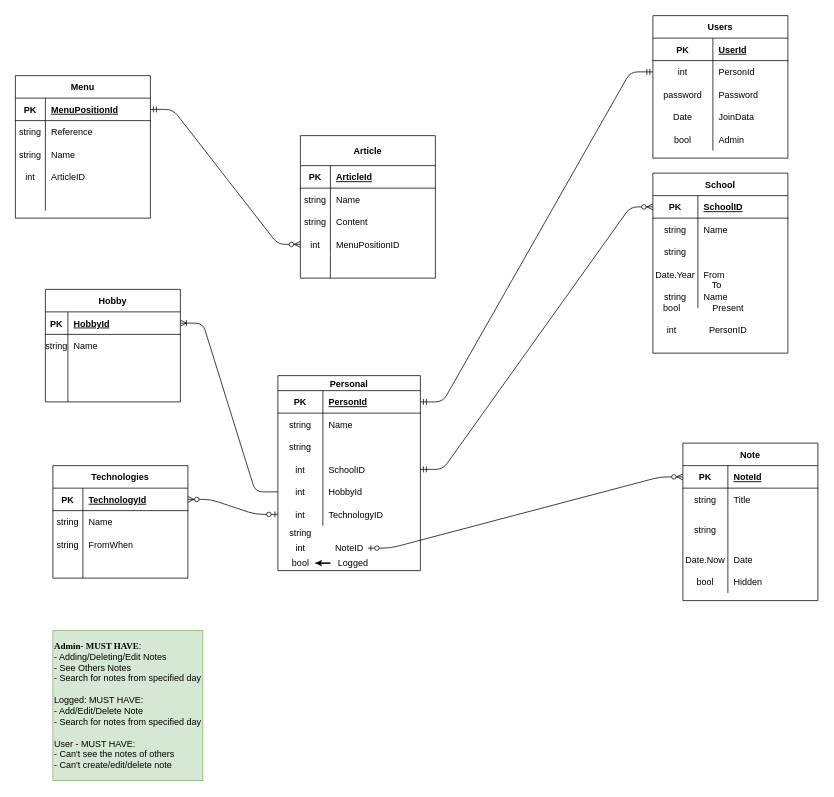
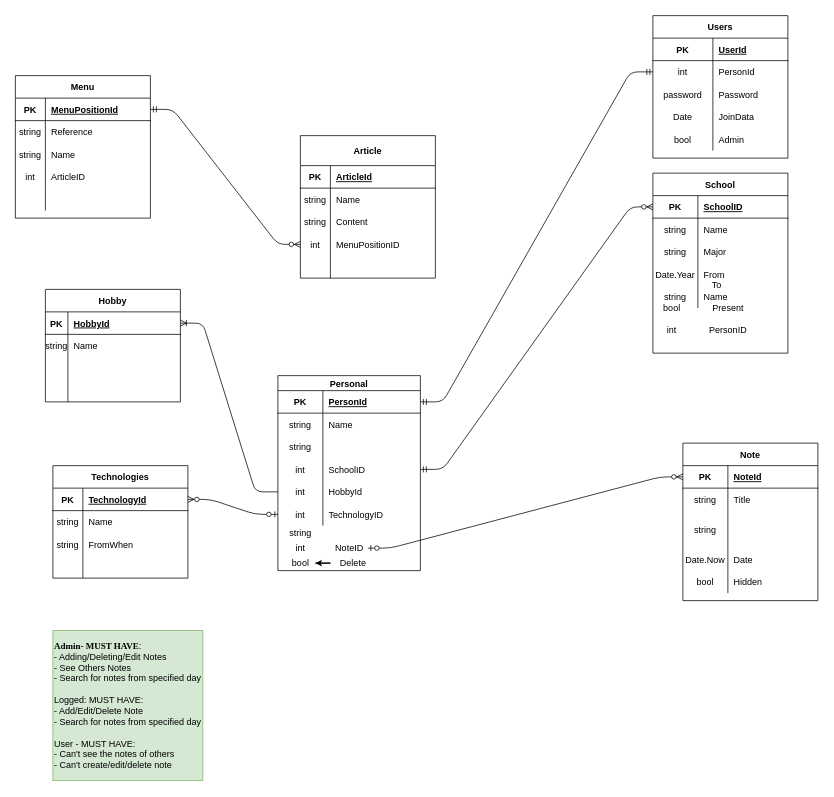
node "Major": added
node "Logged": label "Logged" -> "Delete"
